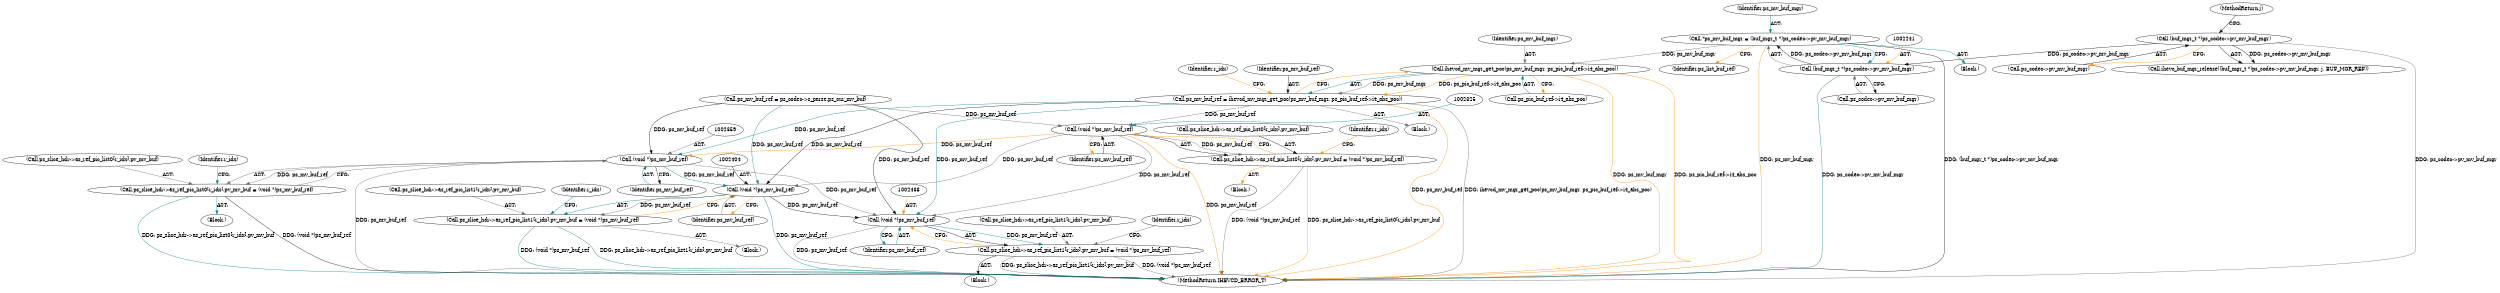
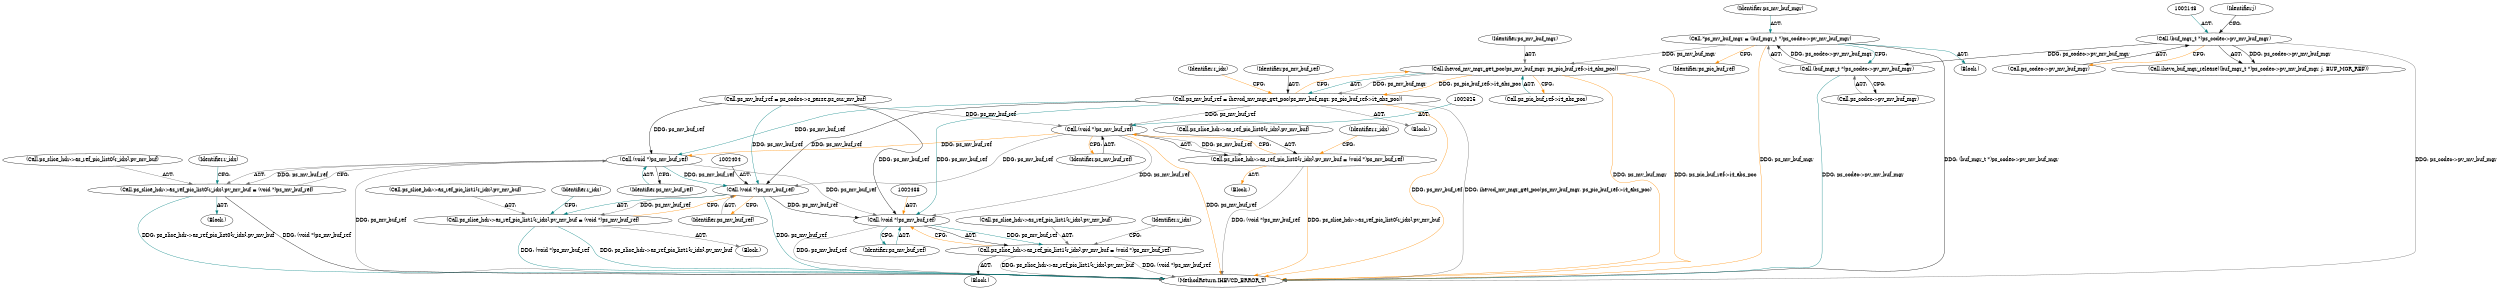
node "1002148": added
node "(MethodReturn,j)": label "(MethodReturn,j)" -> "(Identifier,j)"
node "1002241": removed
node "(Identifier,ps_list_buf_ref)": label "(Identifier,ps_list_buf_ref)" -> "(Identifier,ps_pic_buf_ref)"
node "1002359": removed
